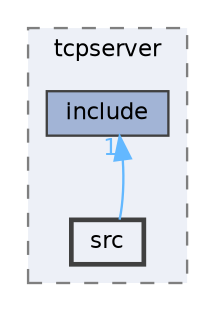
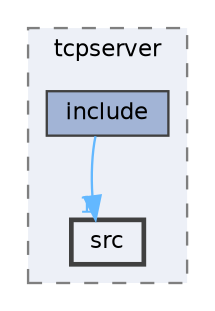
edge "src" -> "include": reversed
